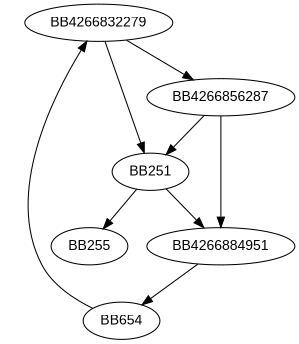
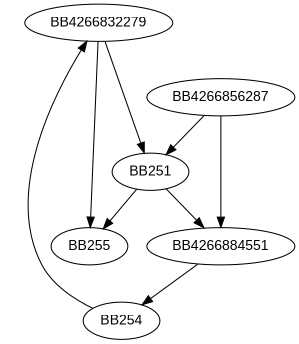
edge "BB4266832279" -> "BB4266856287": now "BB4266832279" -> "BB255"
node "BB4266884951": label "BB4266884951" -> "BB4266884551"
node "BB654": label "BB654" -> "BB254"
